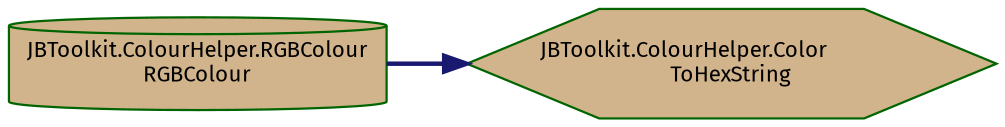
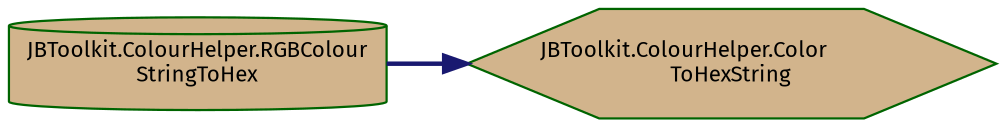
node "JBToolkit.ColourHelper.RGBColour RGBColour": label "JBToolkit.ColourHelper.RGBColour RGBColour" -> "JBToolkit.ColourHelper.RGBColour StringToHex"
